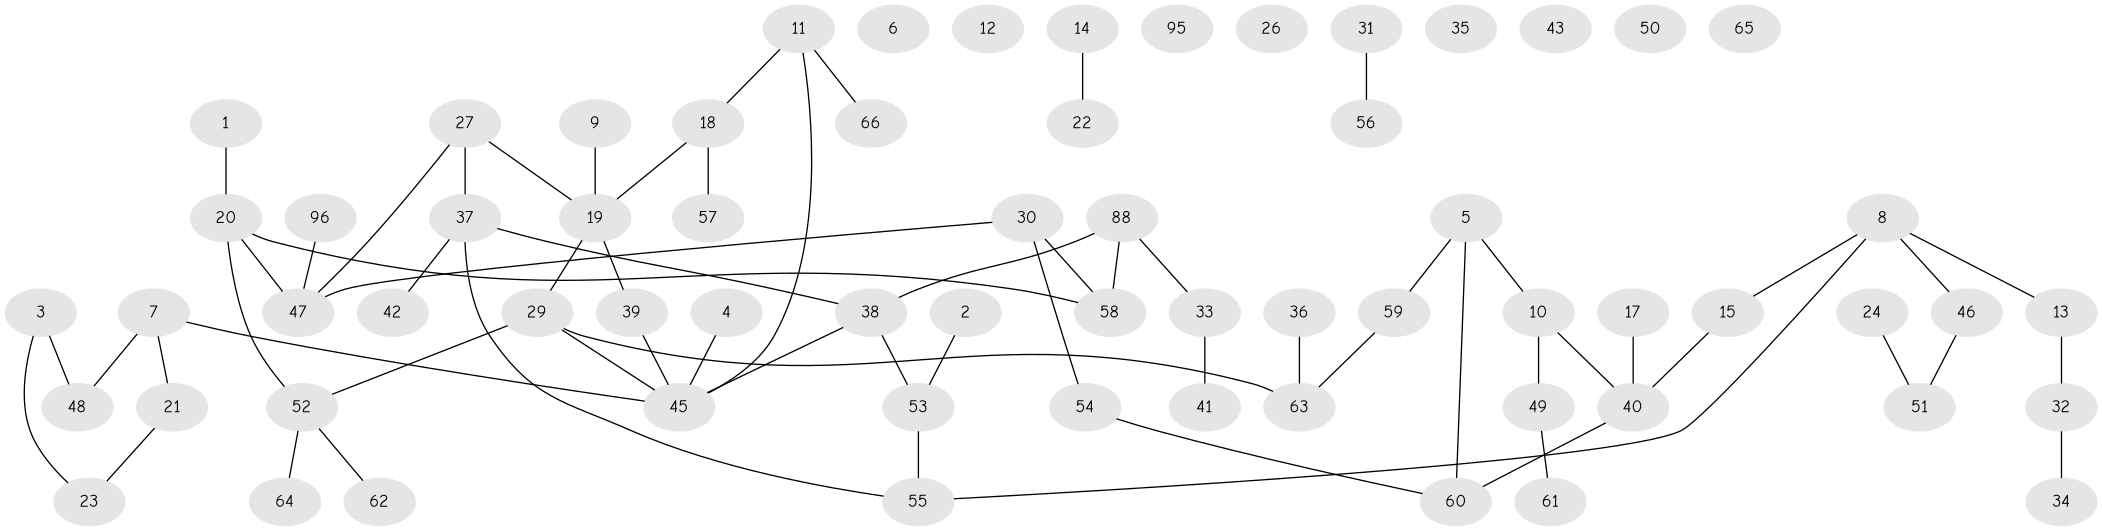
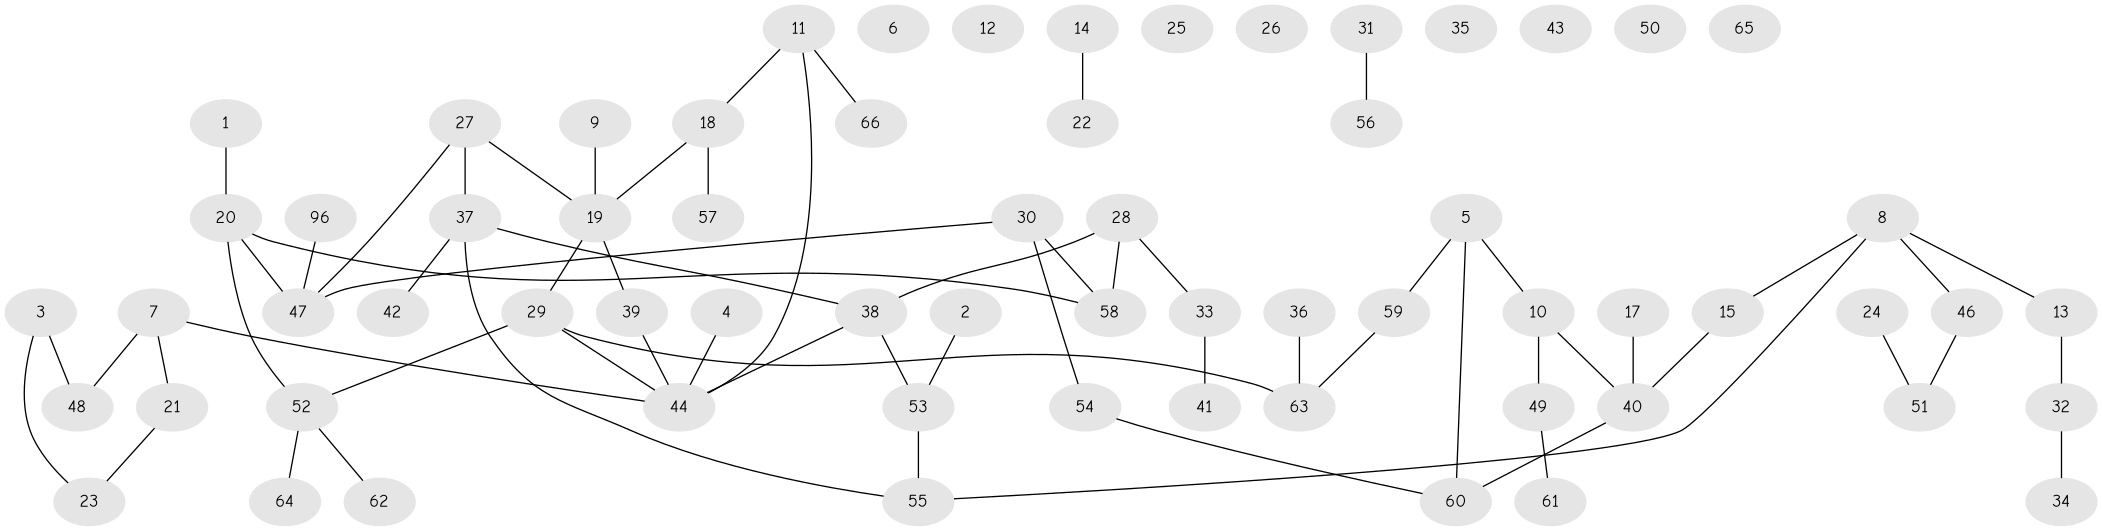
node "95": label "95" -> "25"
node "88": label "88" -> "28"
node "45": label "45" -> "44"
